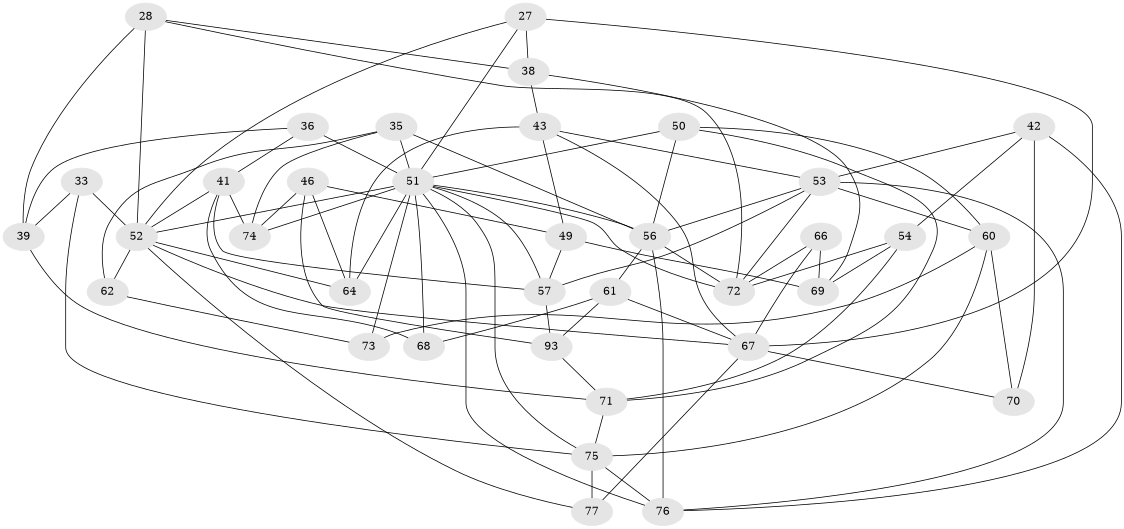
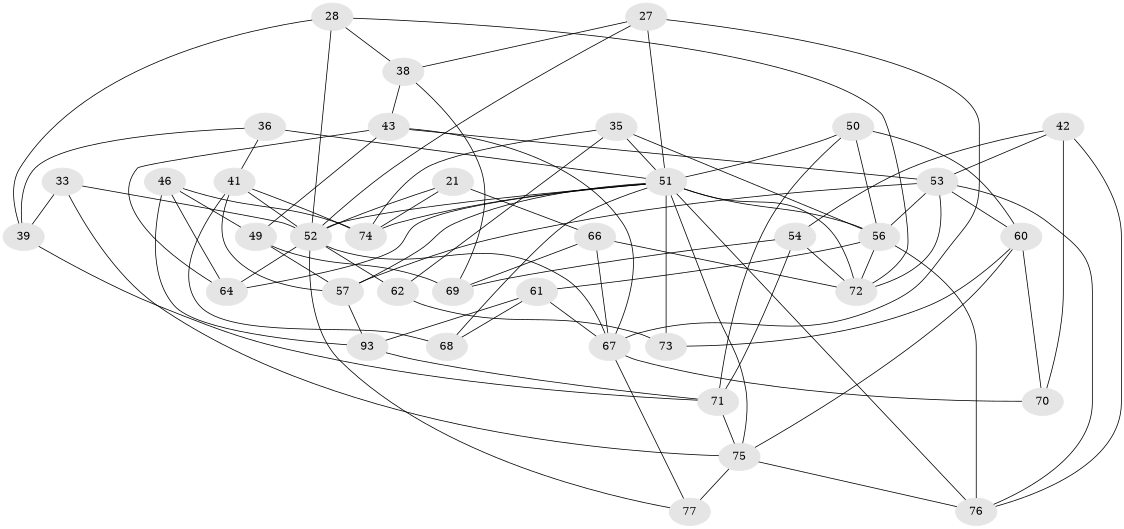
node "21": added
